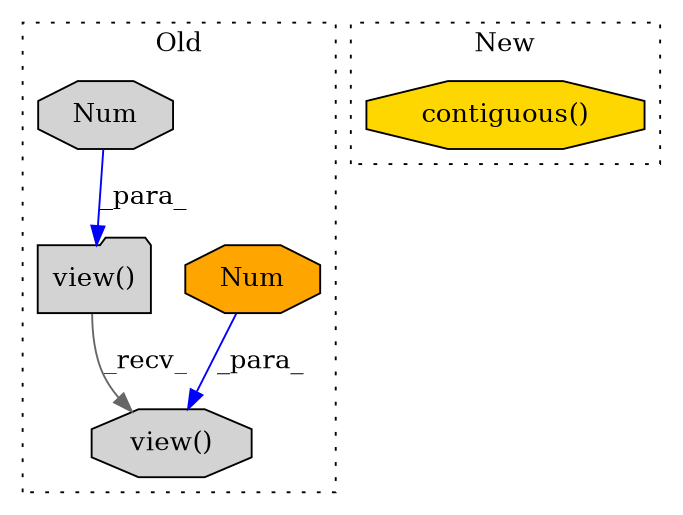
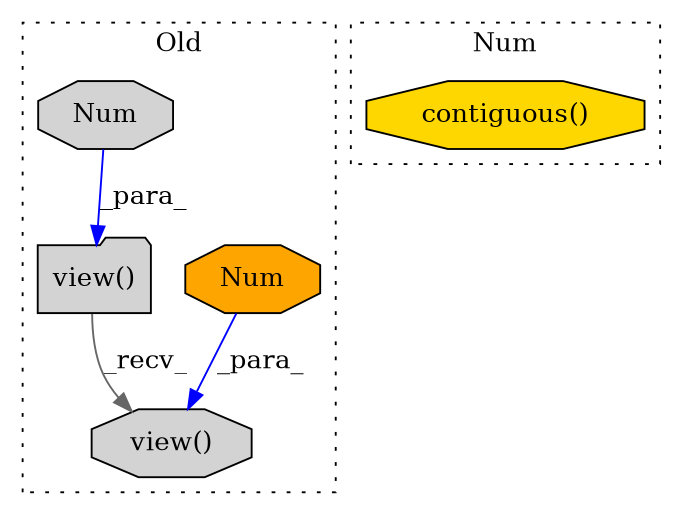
cluster "New": label "New" -> "Num"
